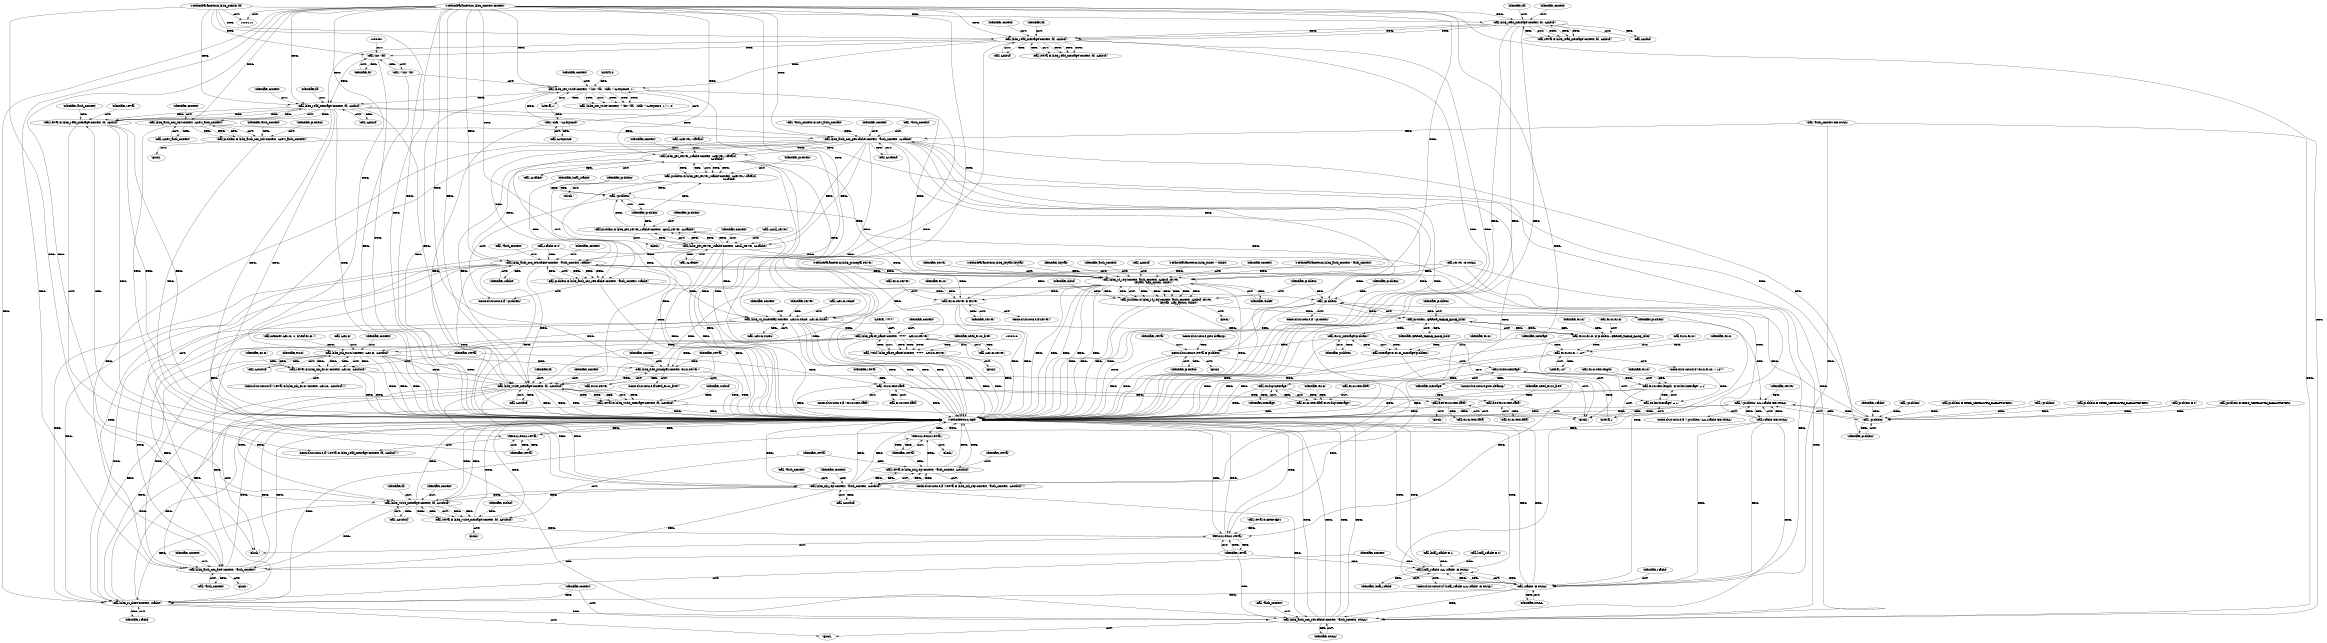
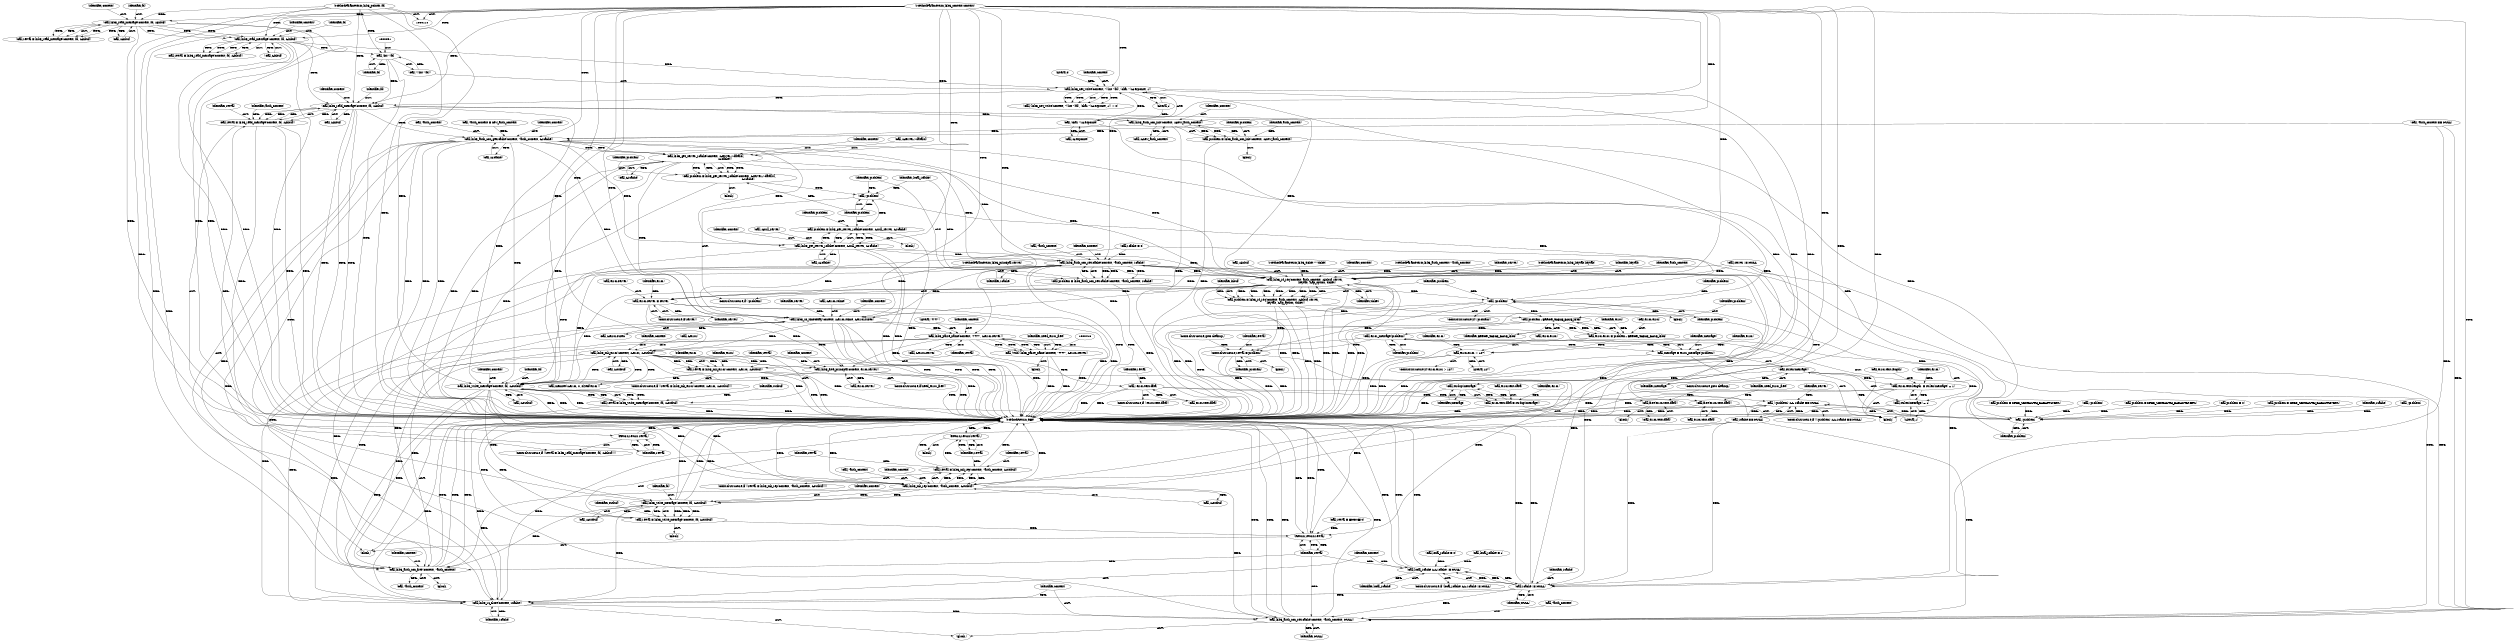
edge "(Call,retval = krb5_mk_error(context, &error, &outbuf))" -> "(Call,krb5_mk_error(context, &error, &outbuf))": now "(Call,retval = krb5_mk_error(context, &error, &outbuf))" -> "(Call,memset(&error, 0, sizeof(error)))"
edge "(Call,*((int *)fd))" -> "(MethodReturn,RET)": now "(MethodParameterIn,krb5_pointer fd)" -> "(MethodReturn,RET)"
node "(Call,init5_auth_con_setrcache(context, *auth_context, NULL))": label "(Call,init5_auth_con_setrcache(context, *auth_context, NULL))" -> "(Call,krb5_auth_con_setrcache(context, *auth_context, NULL))"
